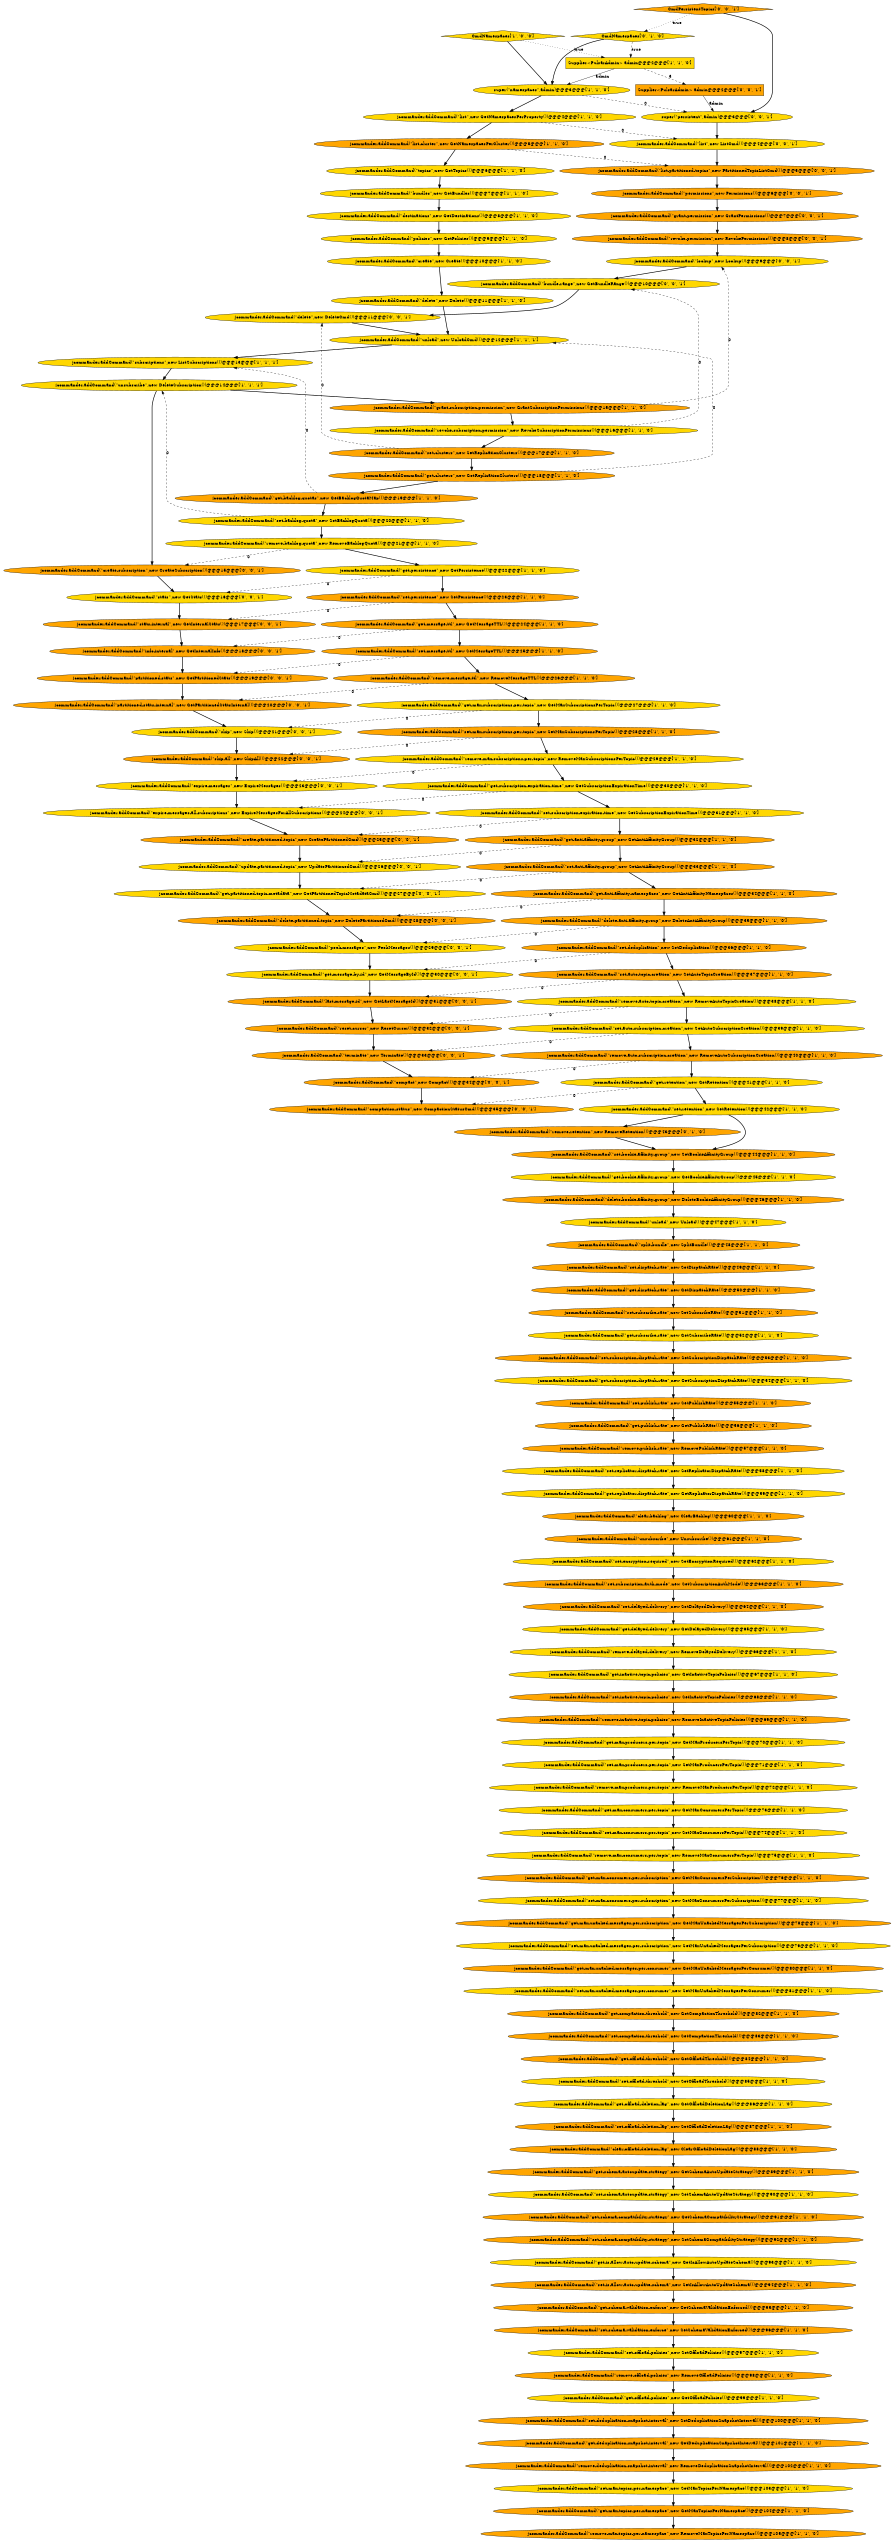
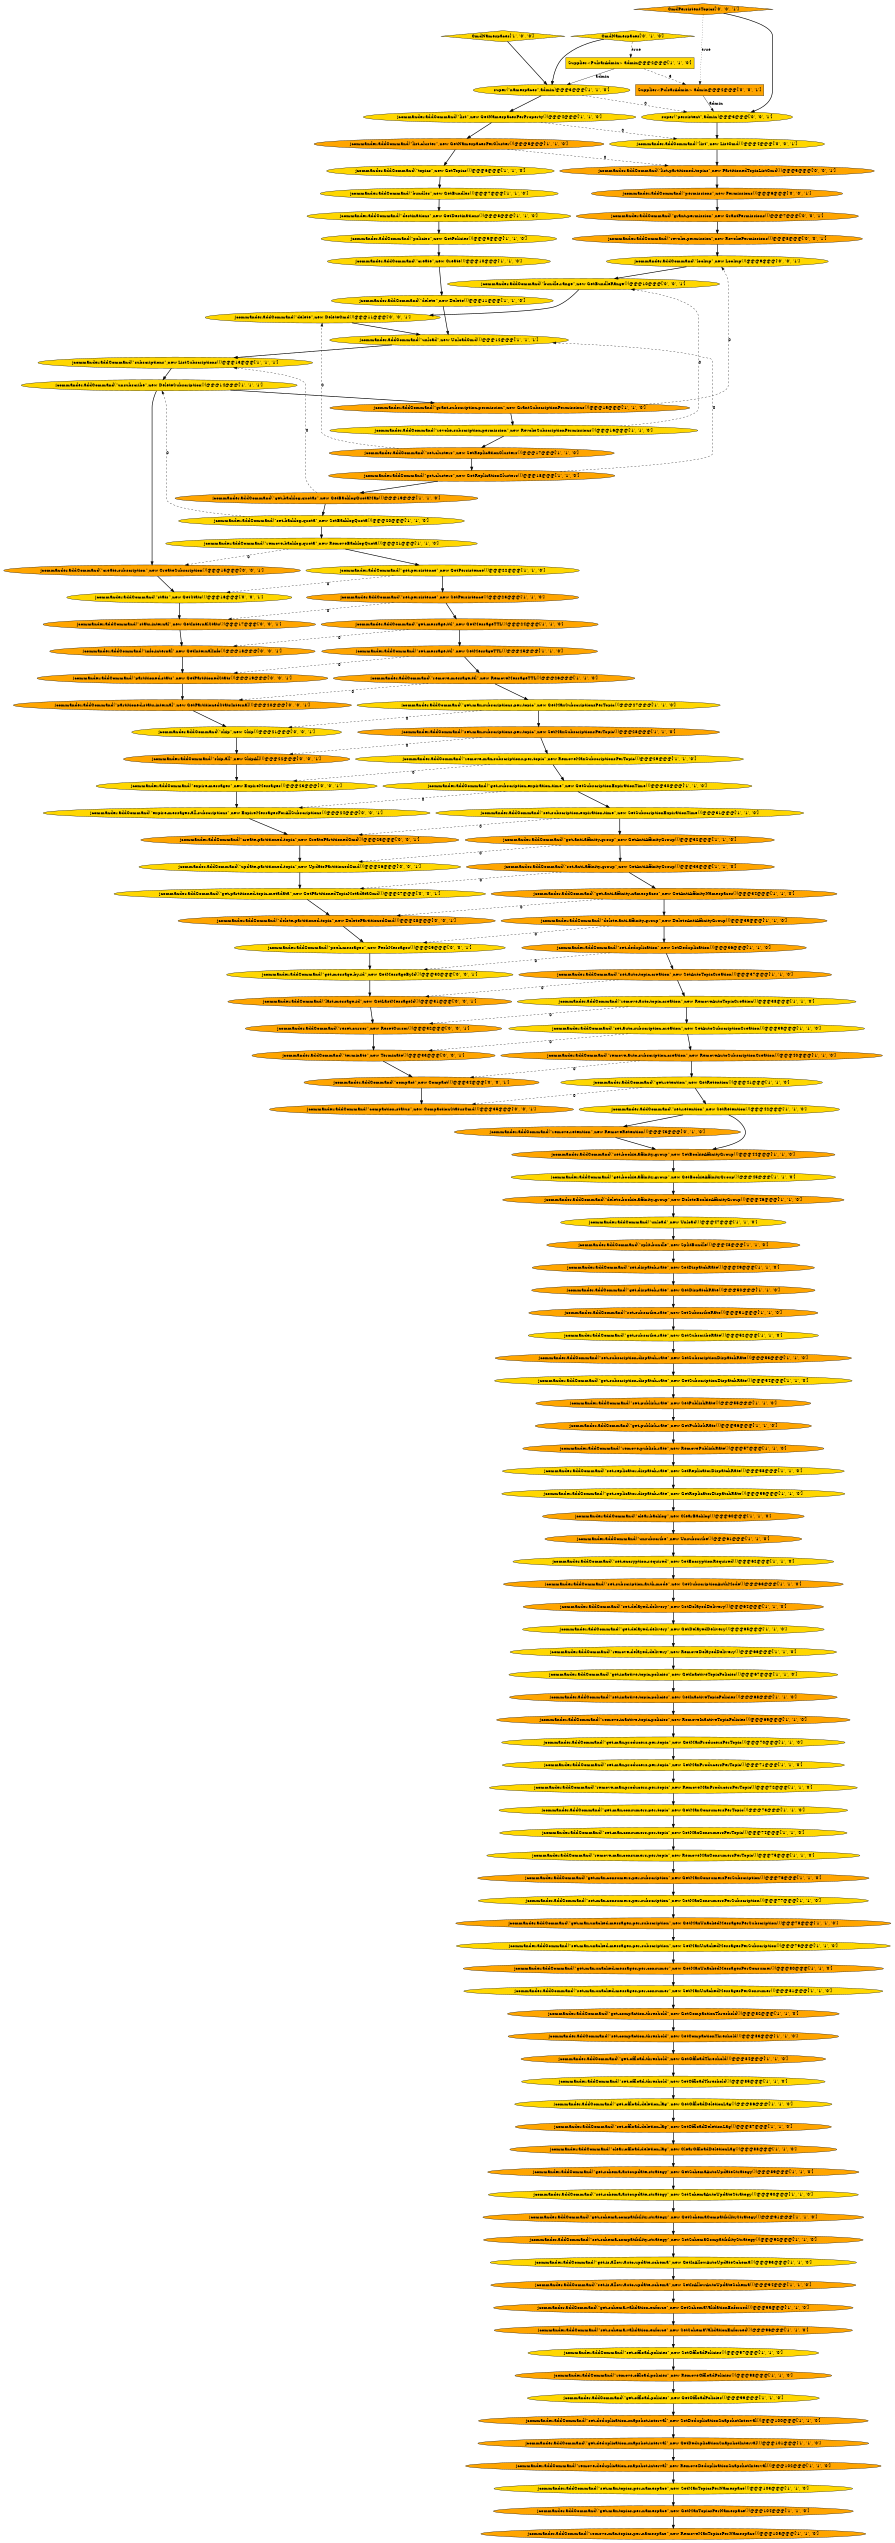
edge "CmdPersistentTopics['0', '0', '1']" -> "CmdNamespaces['0', '1', '0']": now "CmdPersistentTopics['0', '0', '1']" -> "Supplier<PulsarAdmin> admin@@@2@@@['0', '0', '1']"
edge "CmdNamespaces['1', '0', '0']" -> "Supplier<PulsarAdmin> admin@@@2@@@['1', '1', '0']": removed, label "true"
